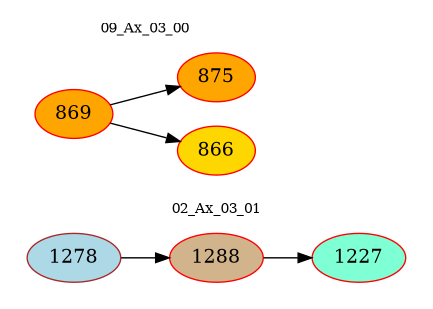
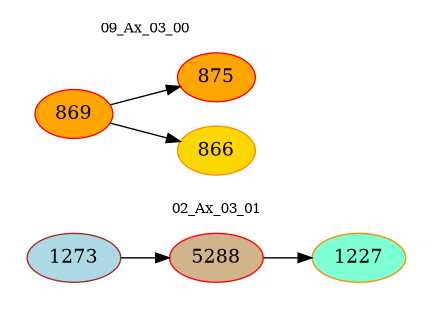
node "866": color red -> darkorange
node "1278": label "1278" -> "1273"
node "1288": label "1288" -> "5288"
node "1227": color red -> darkorange
